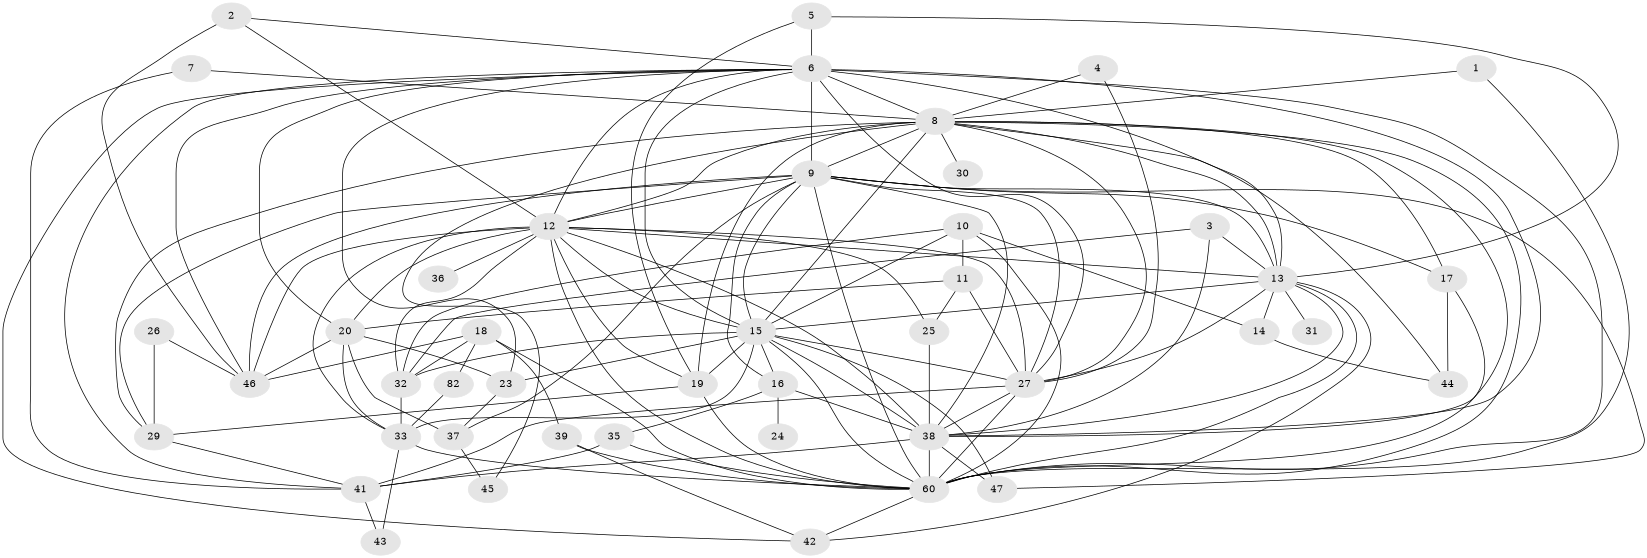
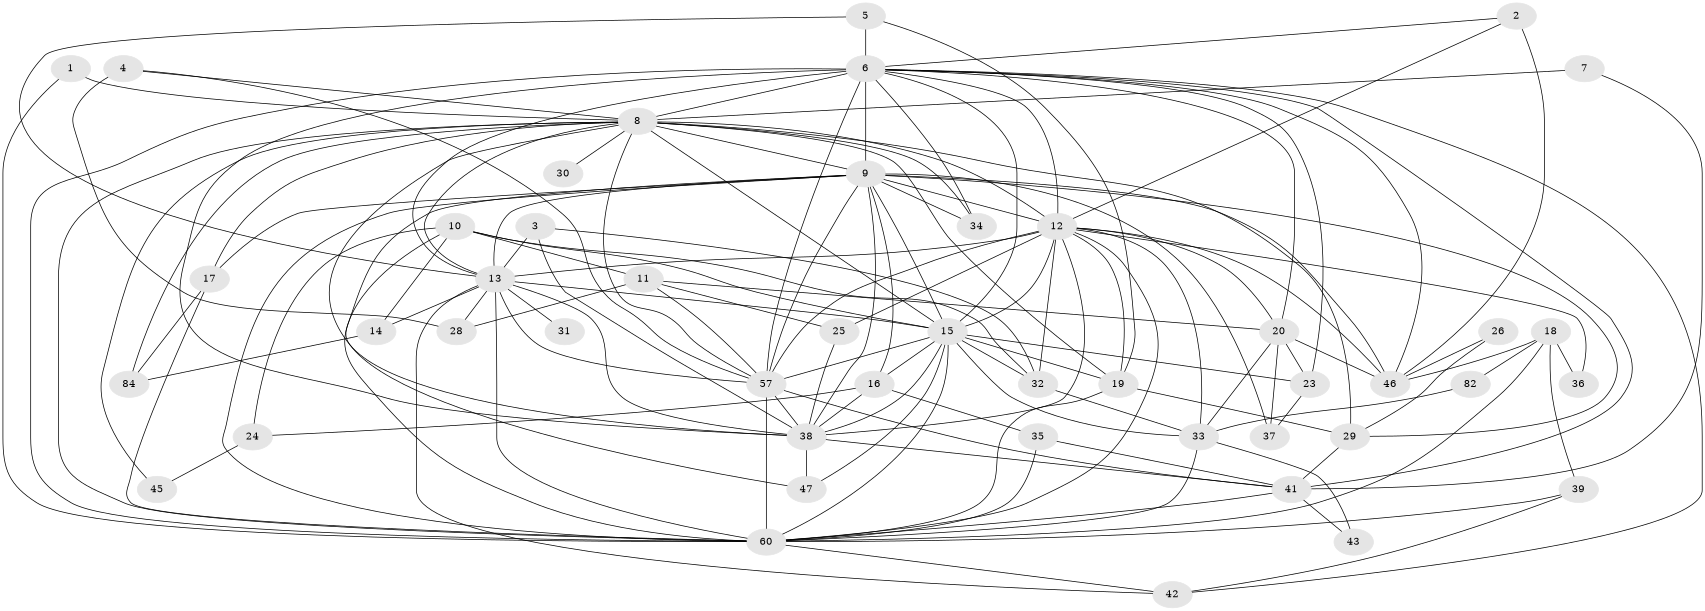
node "34": added
edge "10" -- "24": added
node "28": added
edge "18" -- "32": now "18" -- "36"
node "27": label "27" -> "57"
node "44": label "44" -> "84"
edge "37" -- "45": now "24" -- "45"
edge "38" -- "60": now "41" -- "60"
